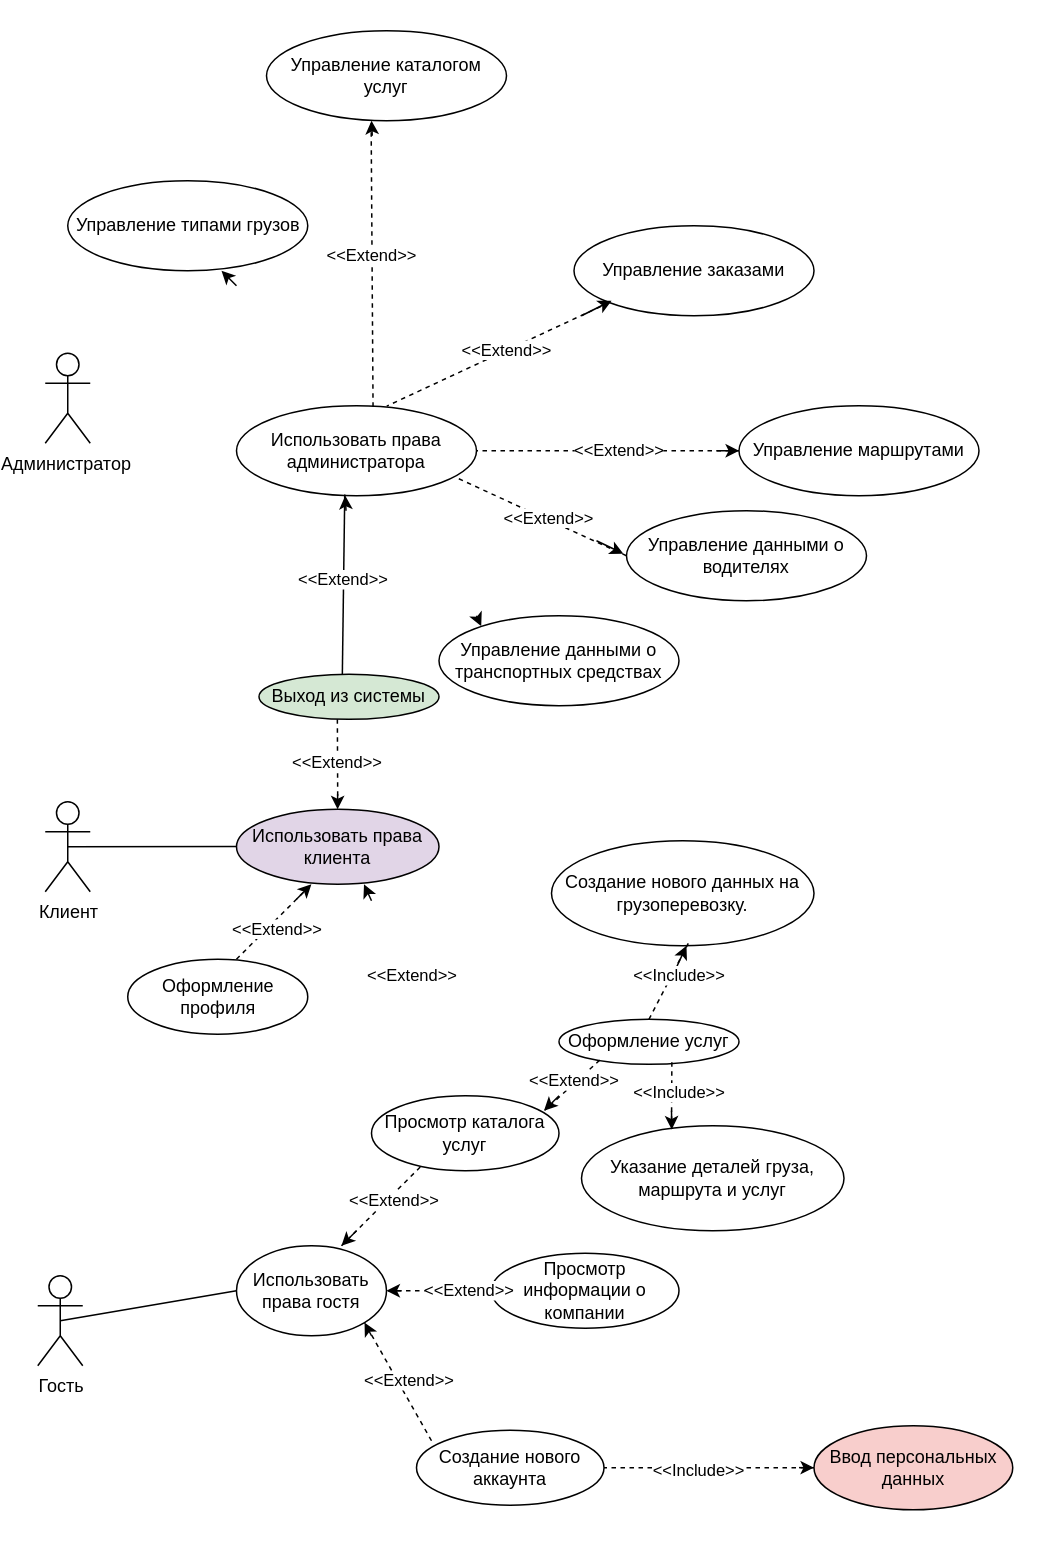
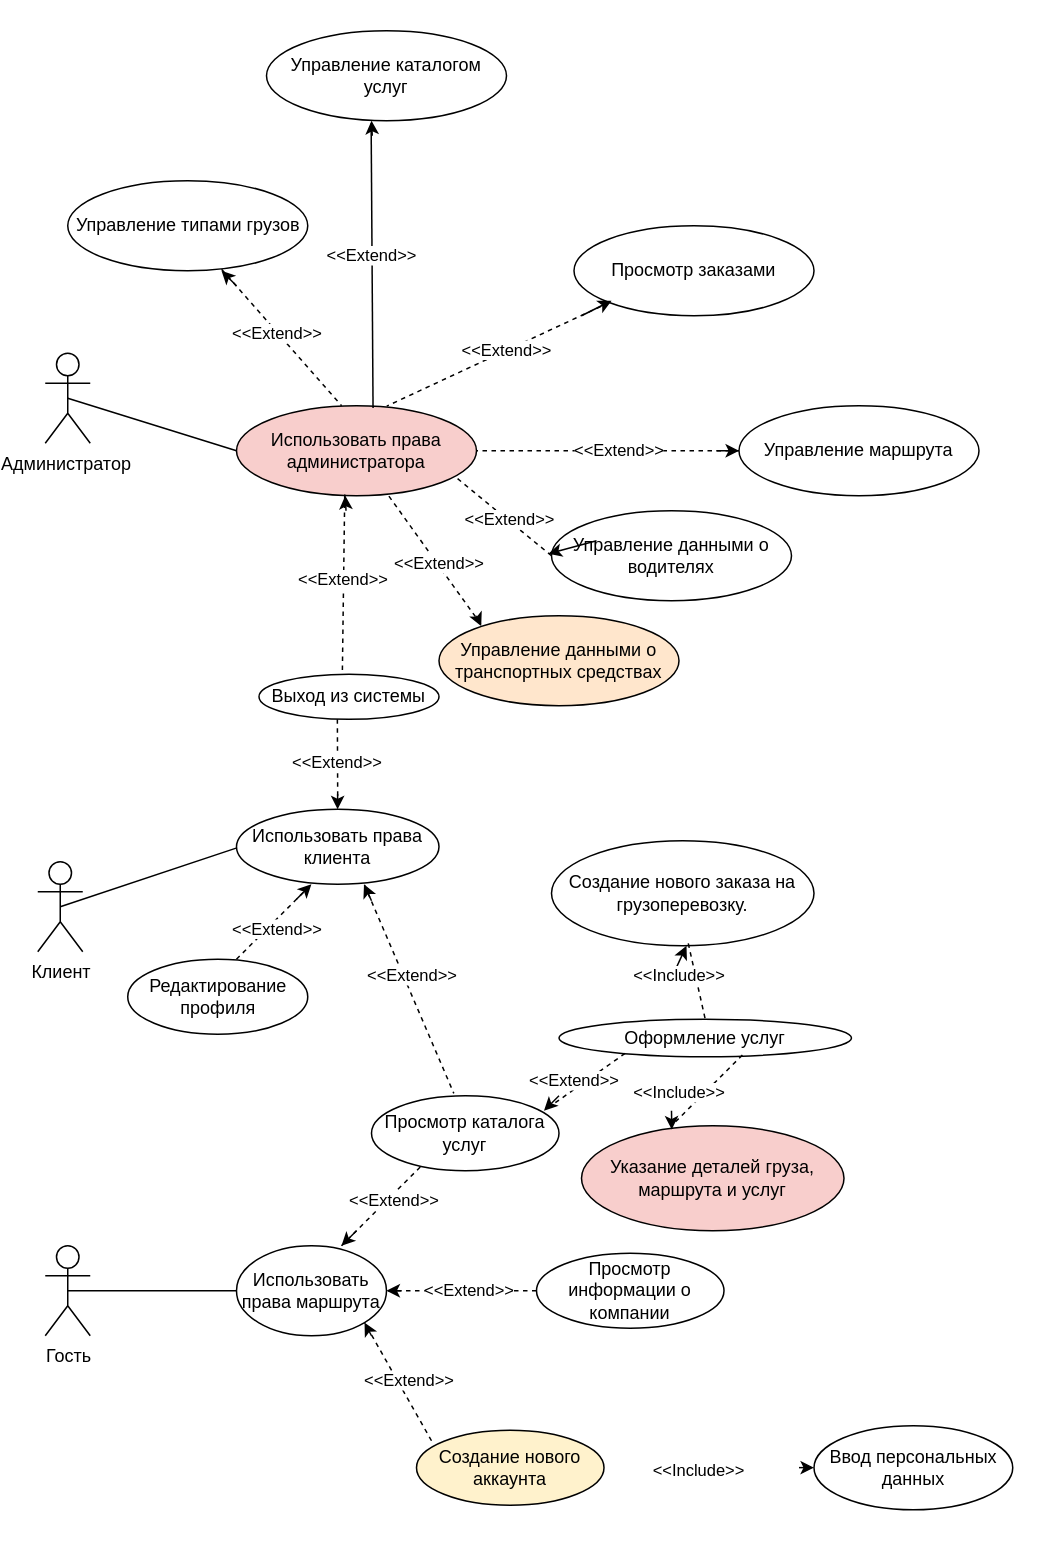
node "Управление заказами": label "Управление заказами" -> "Просмотр заказами"
edge "Управление каталогом услуг" -- "Использовать права администратора": style dashed -> solid
edge "Управление типами грузов" -- "Использовать права администратора": added, label "<<Extend>>"
edge "Администратор" -- "Использовать права администратора": added
node "Использовать права администратора": fillcolor #ffffff -> #f8cecc
node "Управление маршрутами": label "Управление маршрутами" -> "Управление маршрута"
edge "Использовать права администратора" -- "Управление данными о транспортных средствах": added, label "<<Extend>>"
node "Управление данными о водителях": moved (746, 556) -> (671, 556)
edge "Использовать права администратора" -- "Выход из системы": style solid -> dashed
node "Управление данными о транспортных средствах": fillcolor #ffffff -> #ffe6cc
node "Выход из системы": fillcolor #d5e8d4 -> #ffffff
node "Клиент": moved (68, 847) -> (60, 907)
node "Использовать права клиента": fillcolor #e1d5e7 -> #ffffff
node "Создание нового данных на грузоперевозку.": label "Создание нового данных на грузоперевозку." -> "Создание нового заказа на грузоперевозку."
node "Оформление профиля": label "Оформление профиля" -> "Редактирование профиля"
edge "Использовать права клиента" -- "Просмотр каталога услуг": added
node "Оформление услуг": size 180x45 -> 293x38
node "Указание деталей груза, маршрута и услуг": fillcolor #ffffff -> #f8cecc
node "Использовать права гостя": label "Использовать права гостя" -> "Использовать права маршрута"
node "Просмотр информации о компании": moved (585, 1291) -> (630, 1291)
node "Гость": moved (60, 1321) -> (68, 1291)
node "Создание нового аккаунта": fillcolor #ffffff -> #fff2cc
edge "Создание нового аккаунта" -- "Ввод персональных данных": removed
node "Ввод персональных данных": fillcolor #f8cecc -> #ffffff
